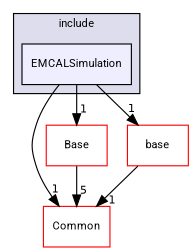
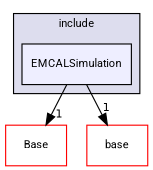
node "Common": removed
